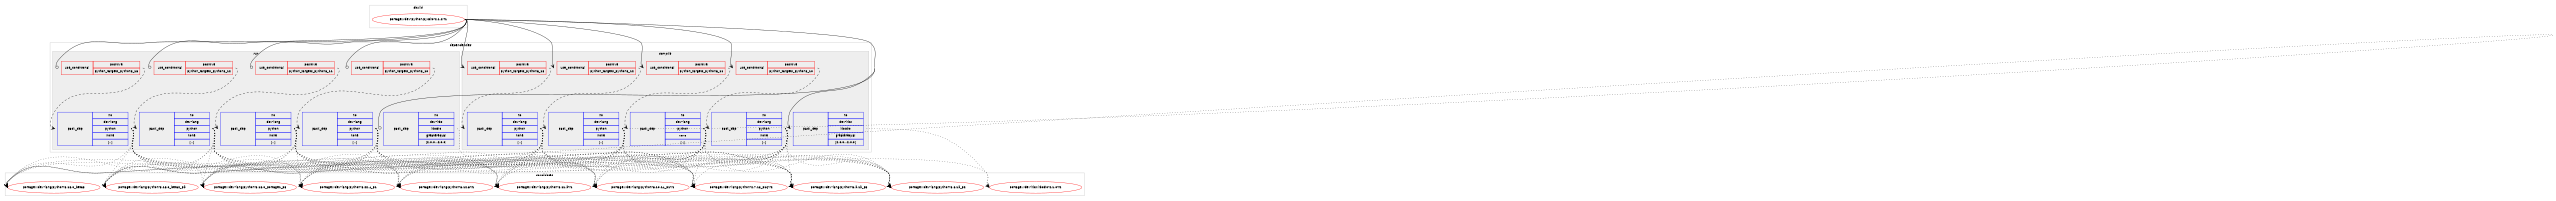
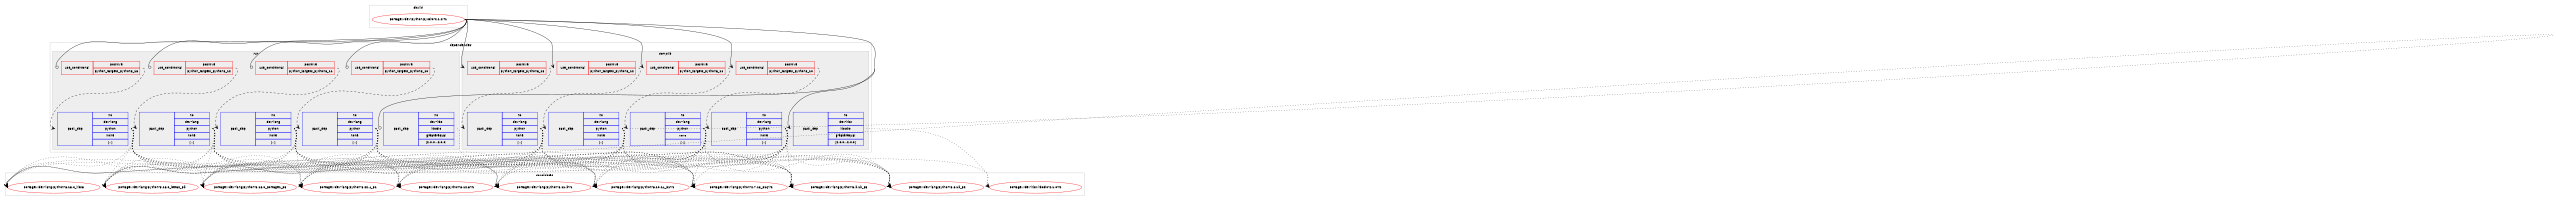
node "portage://dev-lang/python-3.13.0_beta3": label "portage://dev-lang/python-3.13.0_beta3" -> "portage://dev-lang/python-3.13.0_libs3"
